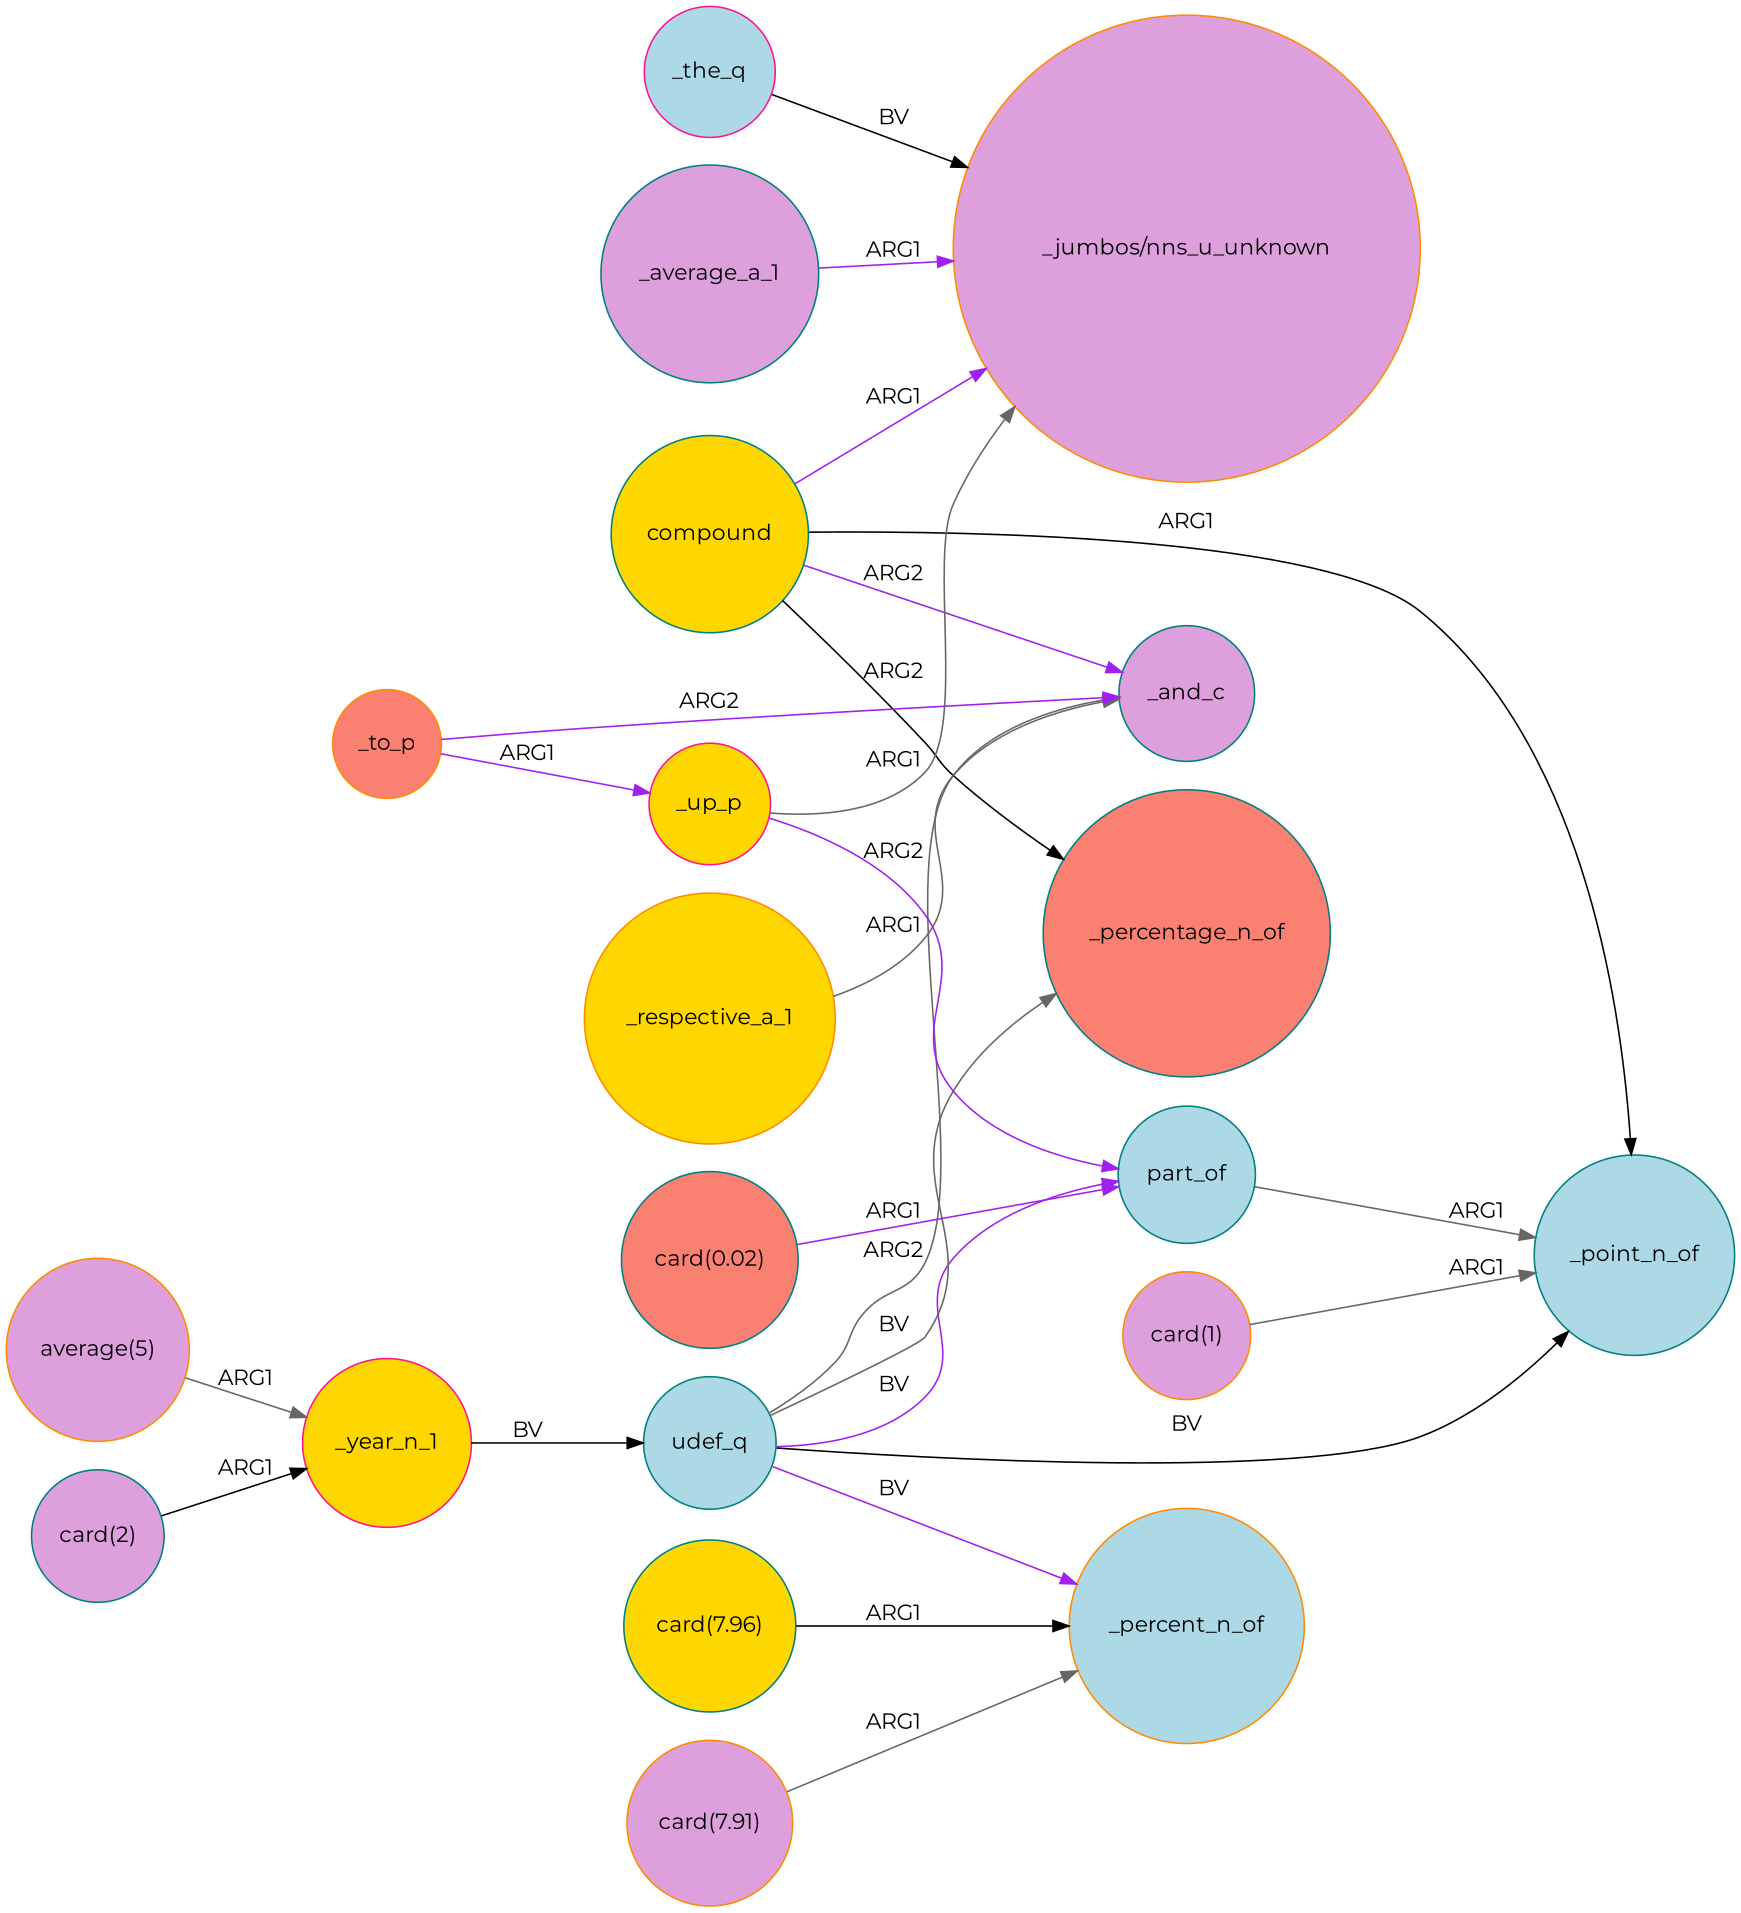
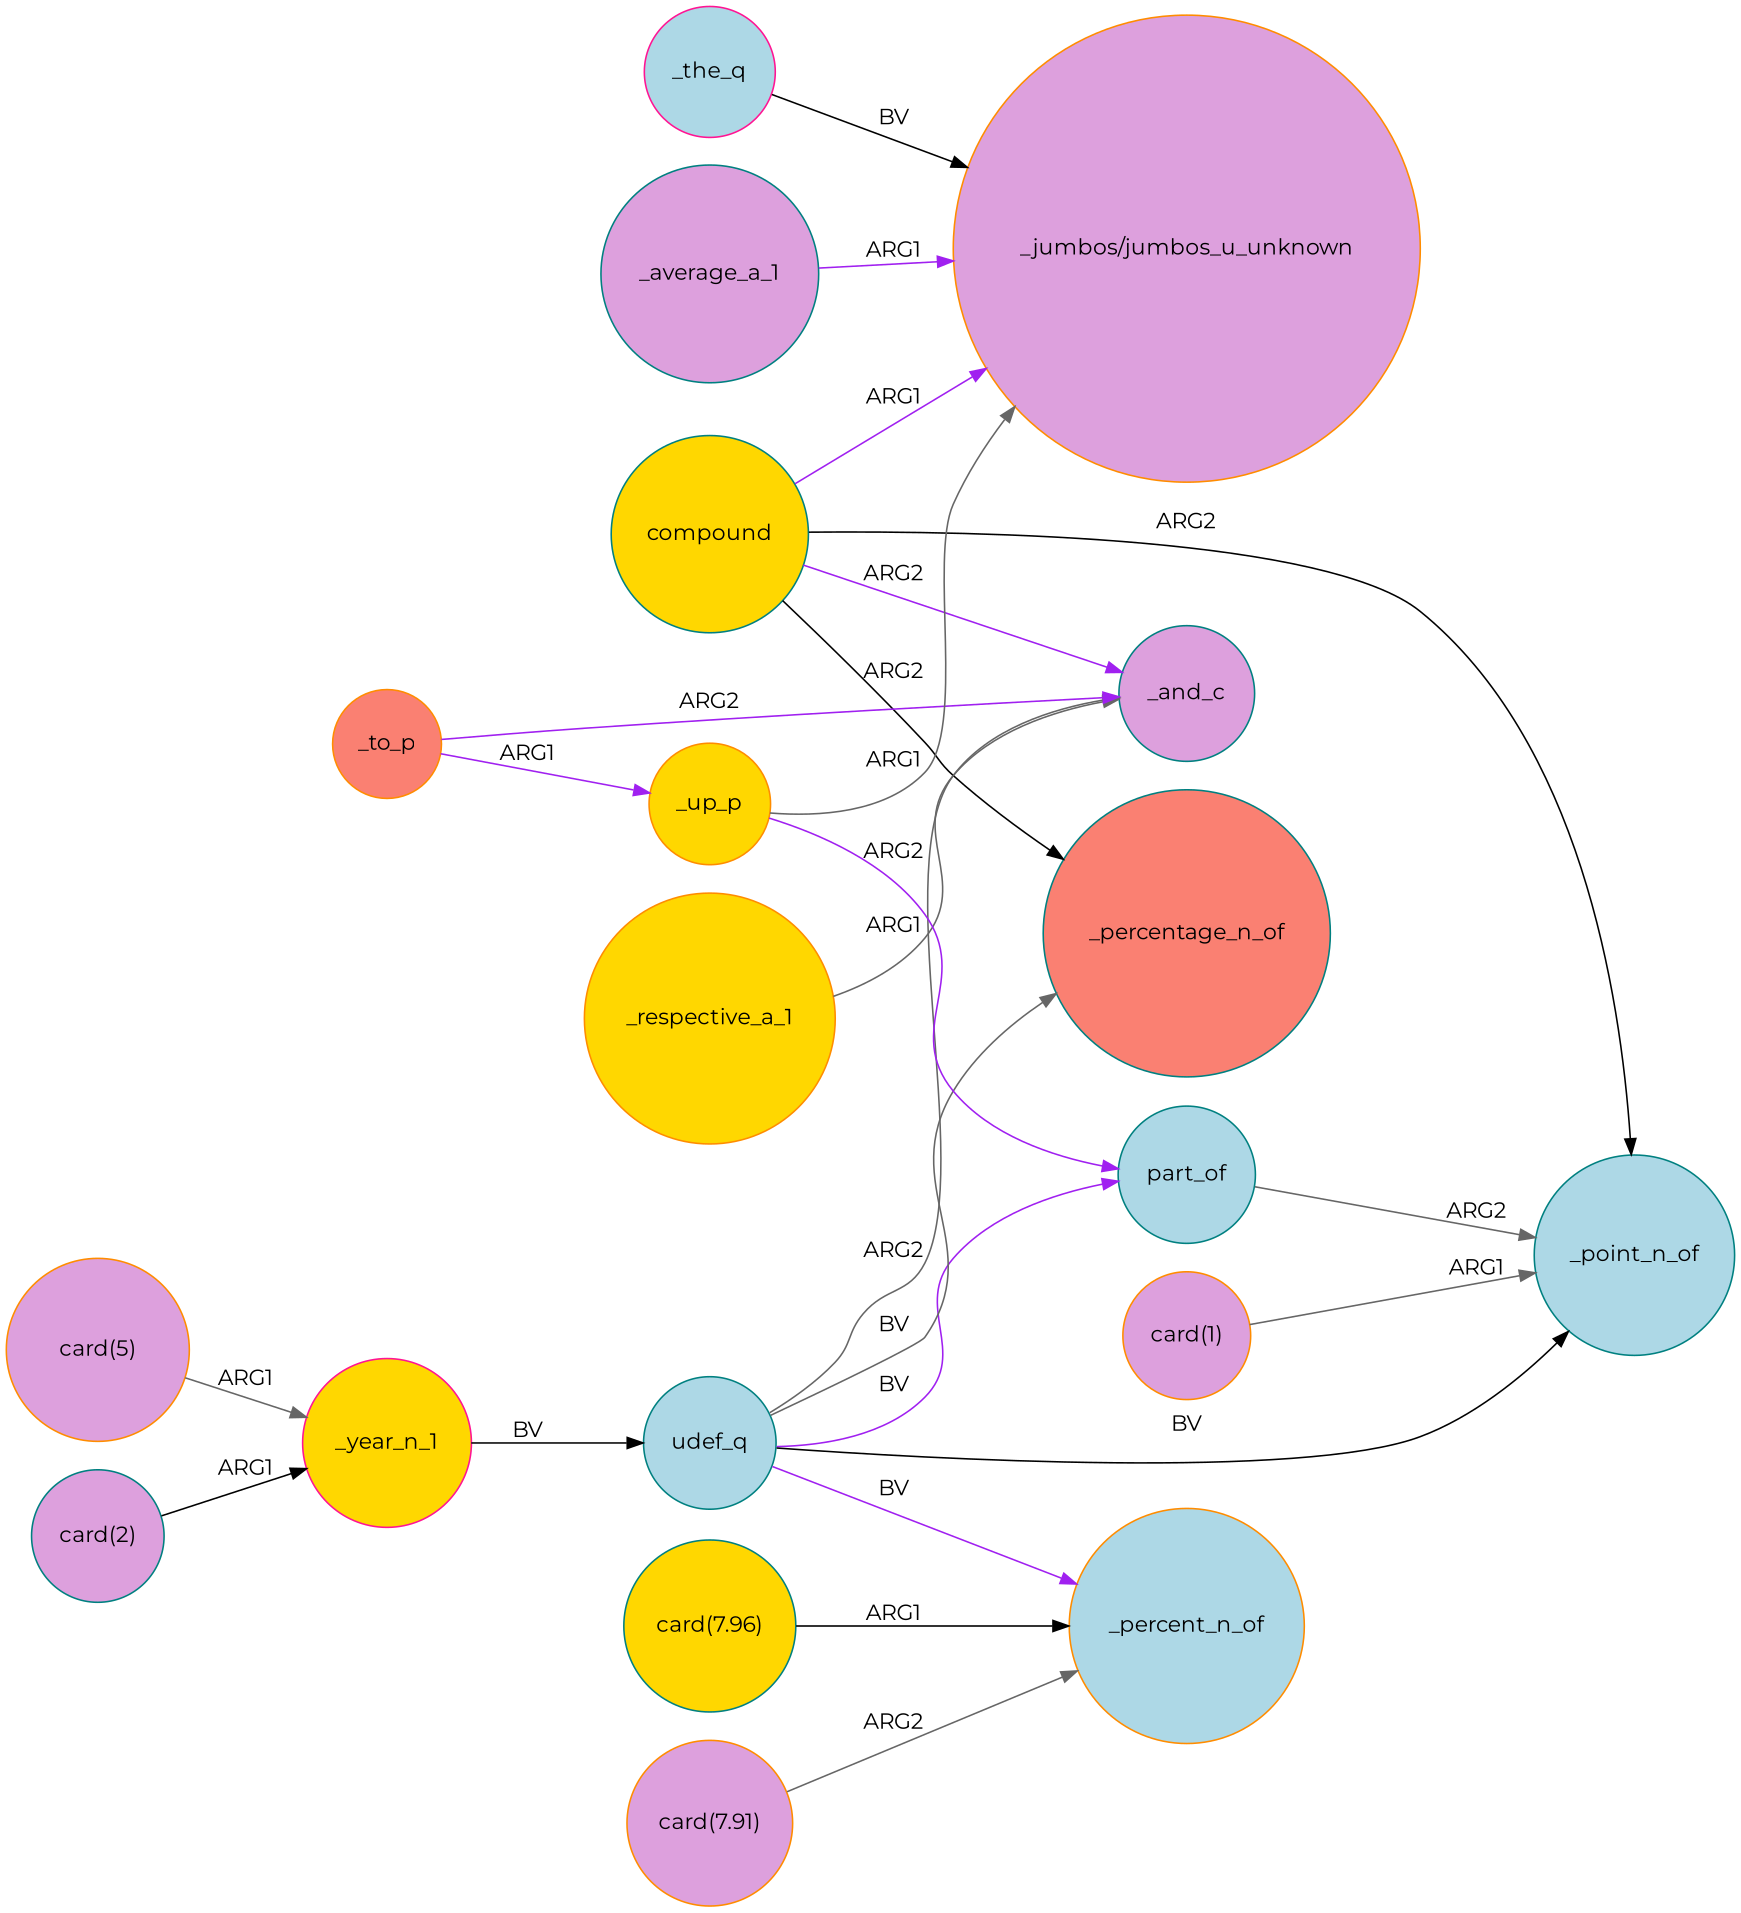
node "_jumbos/nns_u_unknown": label "_jumbos/nns_u_unknown" -> "_jumbos/jumbos_u_unknown"
edge "compound" -> "_point_n_of": label "ARG1" -> "ARG2"
node "_up_p": color deeppink -> darkorange
edge "part_of" -> "_point_n_of": label "ARG1" -> "ARG2"
node "card(0.02)": removed
node "average(5)": label "average(5)" -> "card(5)"
edge "card(7.91)" -> "_percent_n_of": label "ARG1" -> "ARG2"
